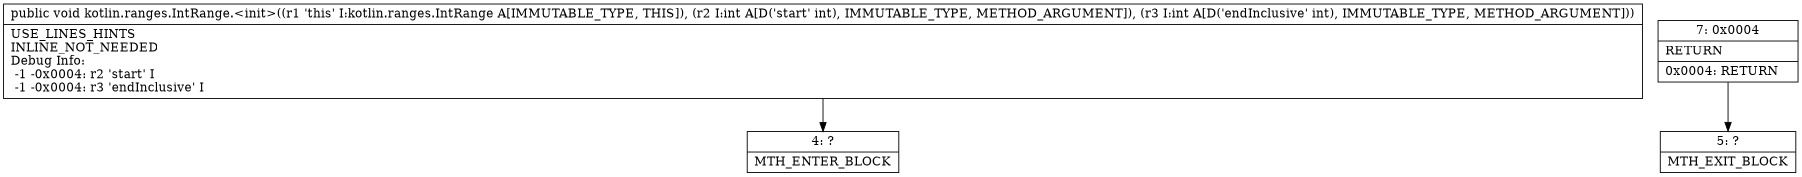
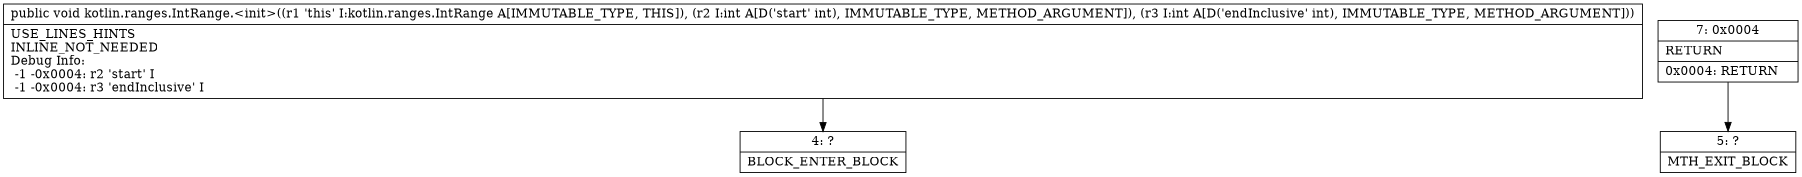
node "4: ?": text "MTH_ENTER_BLOCK" -> "BLOCK_ENTER_BLOCK"
